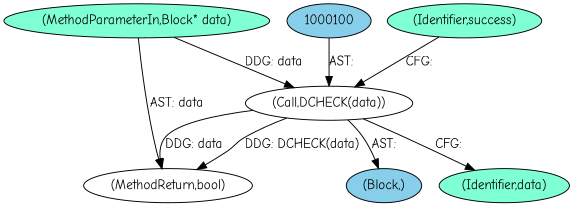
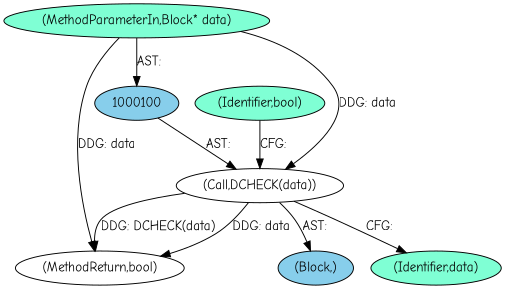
node "(Identifier,success)": label "(Identifier,success)" -> "(Identifier,bool)"
edge "(MethodParameterIn,Block* data)" -> "1000100": added, label "AST:"
edge "(MethodParameterIn,Block* data)" -> "(MethodReturn,bool)": label "AST: data" -> "DDG: data"
